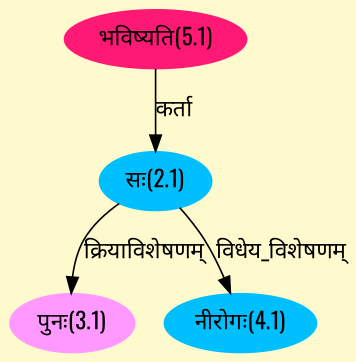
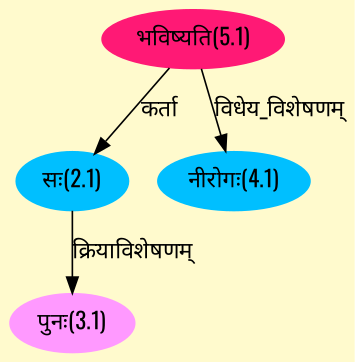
edge "सः(2.1)" -> "नीरोगः(4.1)": now "भविष्यति(5.1)" -> "नीरोगः(4.1)"
